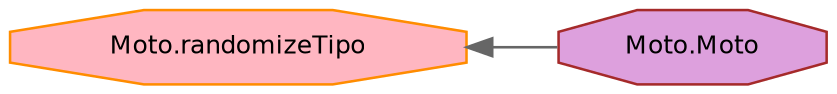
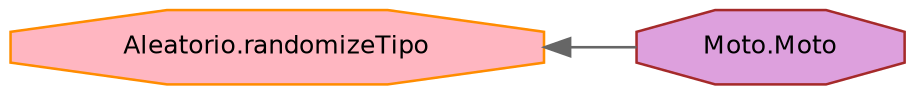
node "Moto.randomizeTipo": label "Moto.randomizeTipo" -> "Aleatorio.randomizeTipo"
